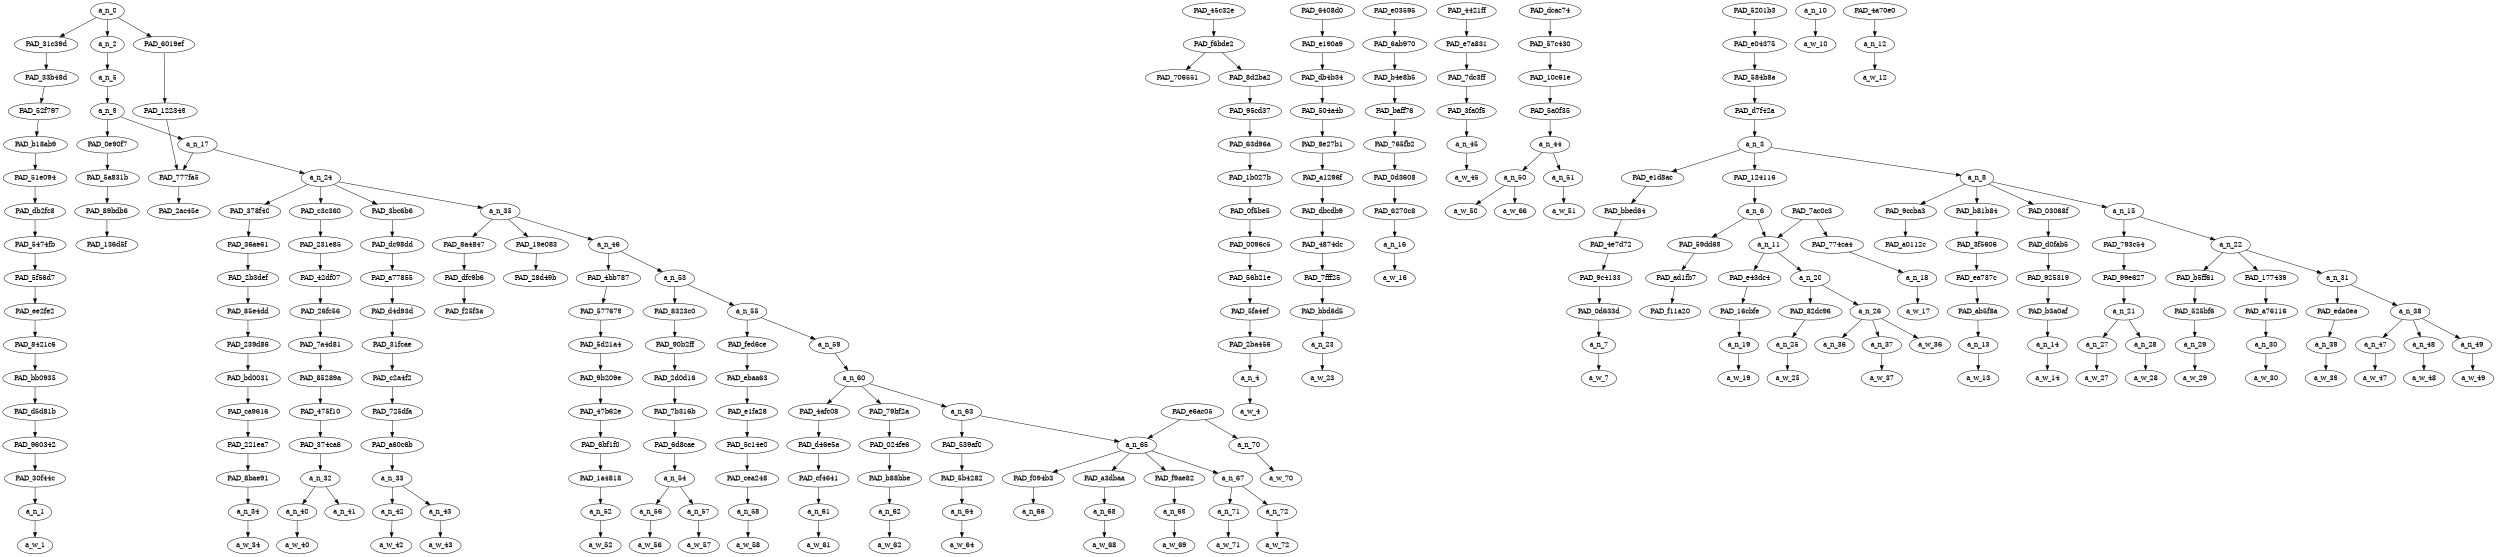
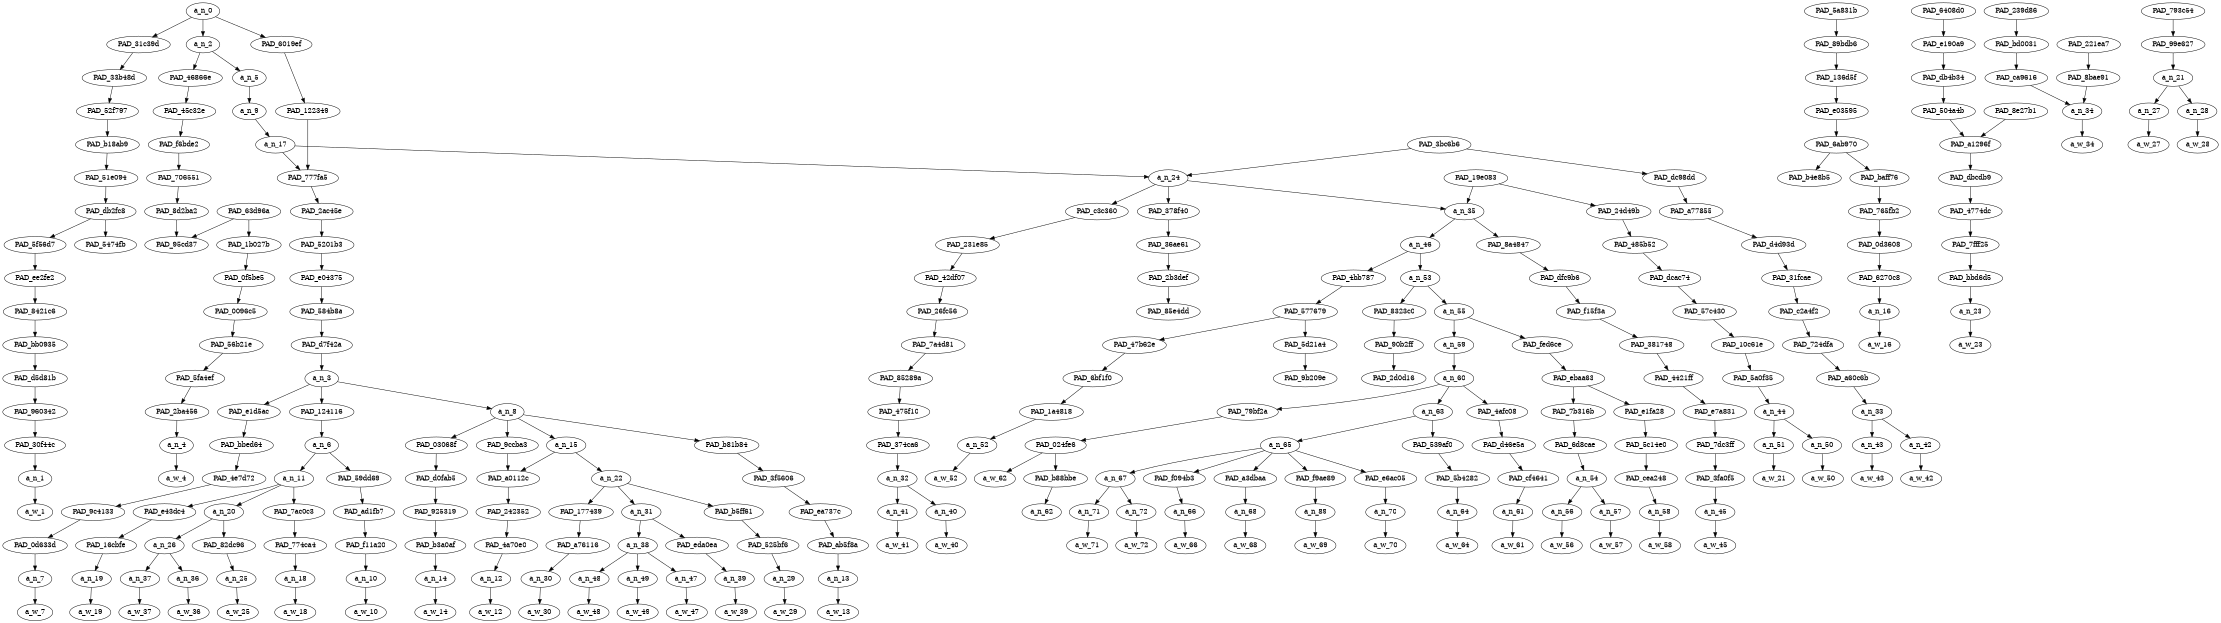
edge "PAD_f6bde2" -> "PAD_8d2ba2": now "PAD_706551" -> "PAD_8d2ba2"
node "PAD_46866e": added
edge "PAD_b4e8b5" -> "PAD_baff76": now "PAD_6ab970" -> "PAD_baff76"
edge "PAD_136d5f" -> "PAD_e03595": added
edge "PAD_95cd37" -> "PAD_63d96a": reversed
edge "PAD_504a4b" -> "PAD_8e27b1": now "PAD_504a4b" -> "PAD_a1296f"
node "PAD_0e90f7": removed
node "PAD_e1d8ac": label "PAD_e1d8ac" -> "PAD_e1d5ac"
edge "a_n_24" -> "PAD_3bc6b6": reversed
edge "a_n_50" -> "a_w_66": now "a_n_66" -> "a_w_66"
node "a_w_51": label "a_w_51" -> "a_w_21"
edge "PAD_2ac45e" -> "PAD_5201b3": added
edge "a_n_35" -> "PAD_19e083": reversed
edge "a_n_15" -> "PAD_793c54": now "a_n_15" -> "PAD_a0112c"
edge "PAD_7ac0c3" -> "a_n_11": reversed
node "PAD_4874dc": label "PAD_4874dc" -> "PAD_4774dc"
node "PAD_485b52": added
edge "PAD_5474fb" -> "PAD_5f56d7": now "PAD_db2fc8" -> "PAD_5f56d7"
node "PAD_28d49b": label "PAD_28d49b" -> "PAD_24d49b"
node "PAD_f25f3a": label "PAD_f25f3a" -> "PAD_f15f3a"
node "a_w_17": label "a_w_17" -> "a_w_18"
edge "PAD_85e4dd" -> "PAD_239d86": removed
edge "a_n_26" -> "a_w_36": now "a_n_36" -> "a_w_36"
node "PAD_381748": added
edge "PAD_9b209e" -> "PAD_47b62e": now "PAD_577679" -> "PAD_47b62e"
edge "PAD_2d0d16" -> "PAD_7b316b": now "PAD_ebaa63" -> "PAD_7b316b"
node "PAD_725dfa": label "PAD_725dfa" -> "PAD_724dfa"
edge "PAD_ca9616" -> "PAD_221ea7": now "PAD_ca9616" -> "a_n_34"
edge "PAD_e6ac05" -> "a_n_65": reversed
node "PAD_f9ae82": label "PAD_f9ae82" -> "PAD_f9ae89"
node "PAD_242352": added
node "a_n_69": label "a_n_69" -> "a_n_89"
edge "a_n_62" -> "a_w_62": now "PAD_024fe6" -> "a_w_62"
node "a_w_41": added
edge "PAD_f11a20" -> "a_n_10": added
